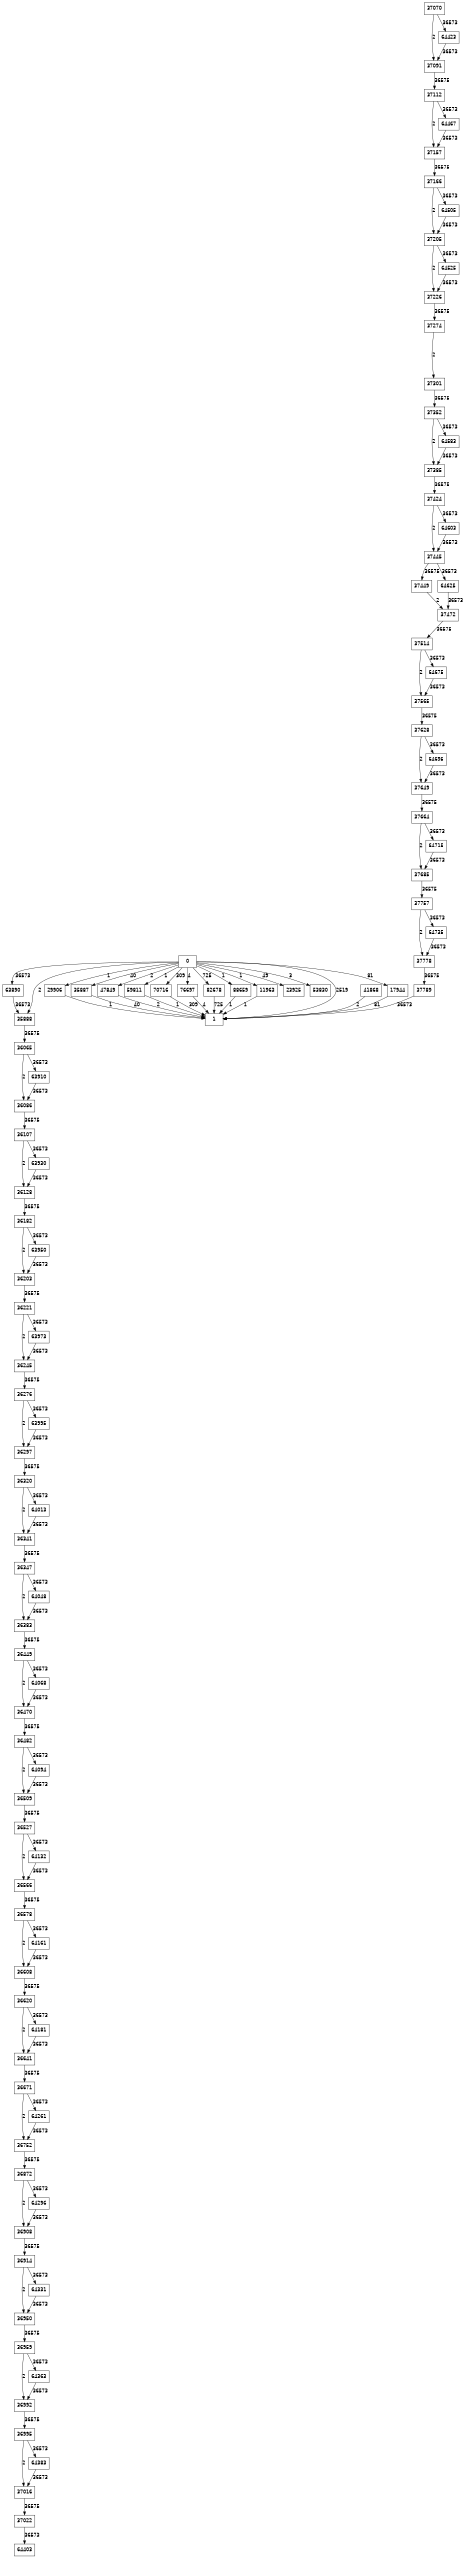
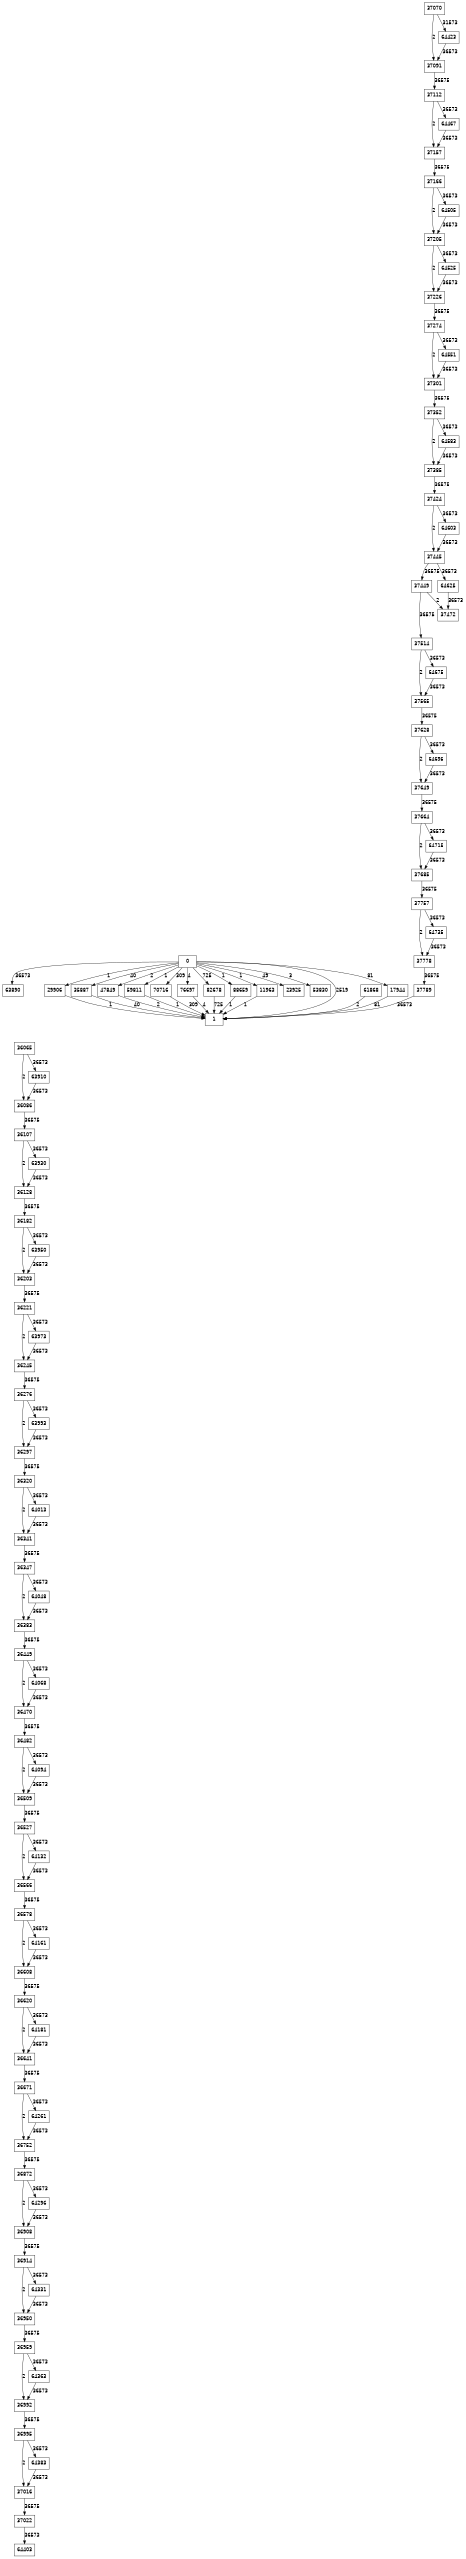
edge "37070" -> "64423": label "36573" -> "31573"
node "64551": added
edge "37472" -> "37514": now "37449" -> "37514"
node "41868": label "41868" -> "61868"
node "35888": removed
node "63995": label "63995" -> "63993"
